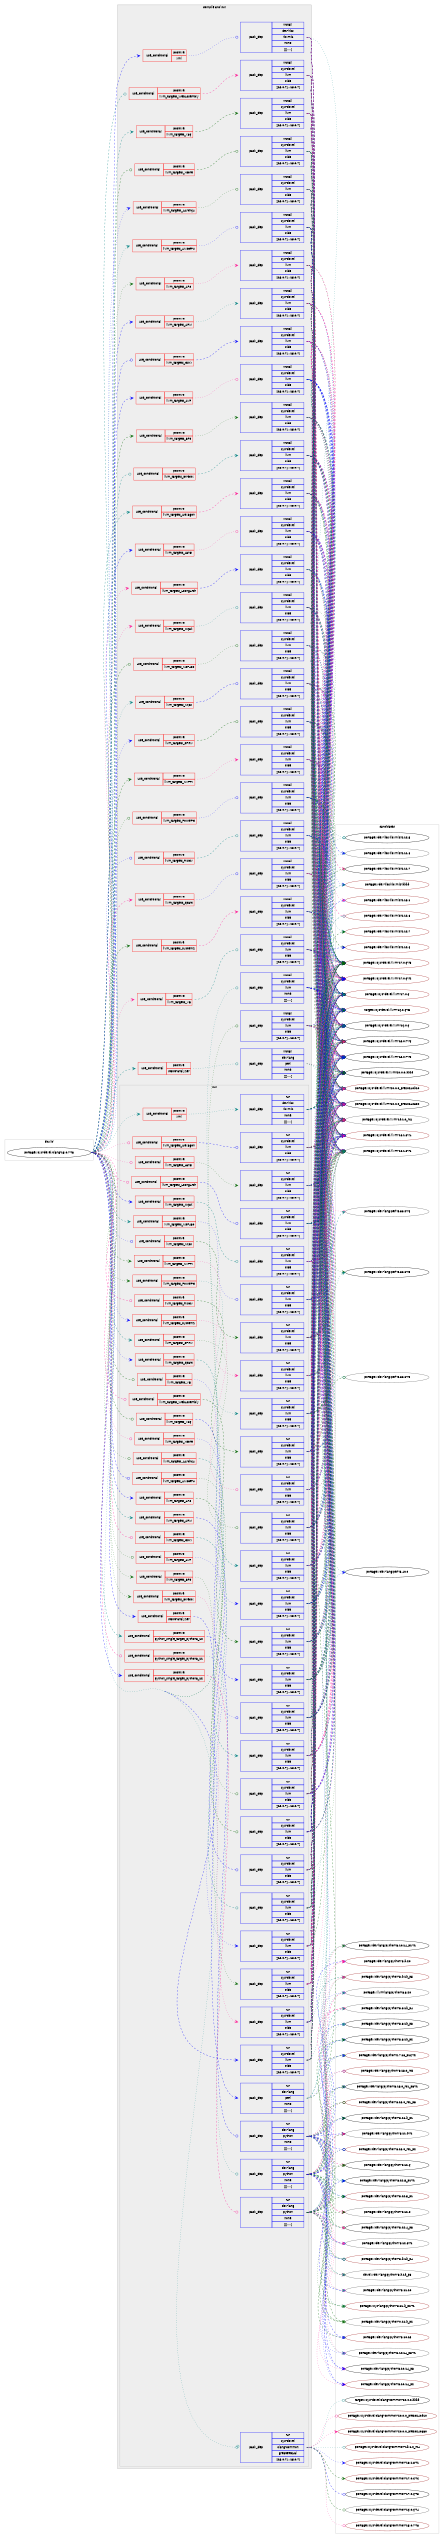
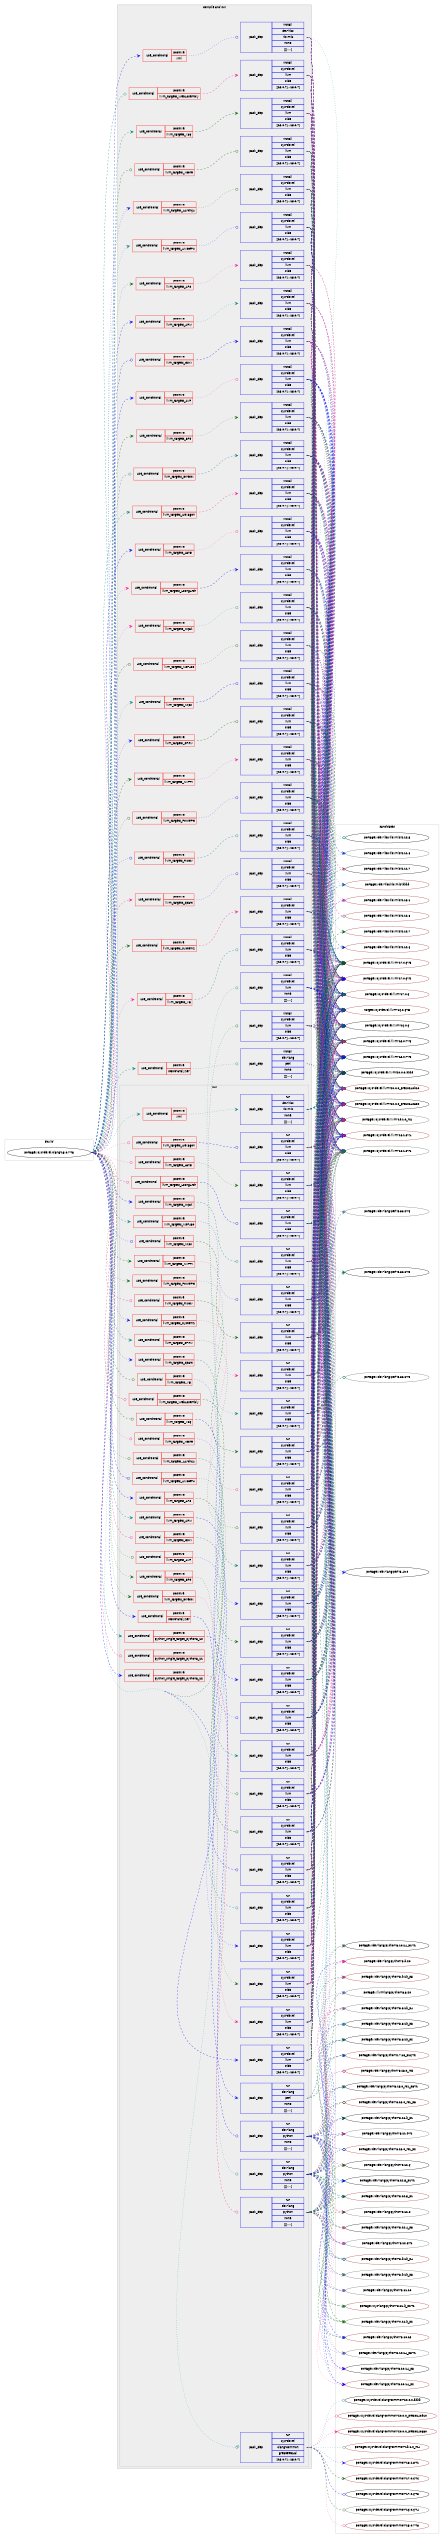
node "devel://dev-lang/python-3.9.19_p3": label "devel://dev-lang/python-3.9.19_p3" -> "portage://dev-lang/python-3.9.19_p3"
node "target://sys-devel/clang-common-20.0.0.9999": label "target://sys-devel/clang-common-20.0.0.9999" -> "portage://sys-devel/clang-common-20.0.0.9999"
